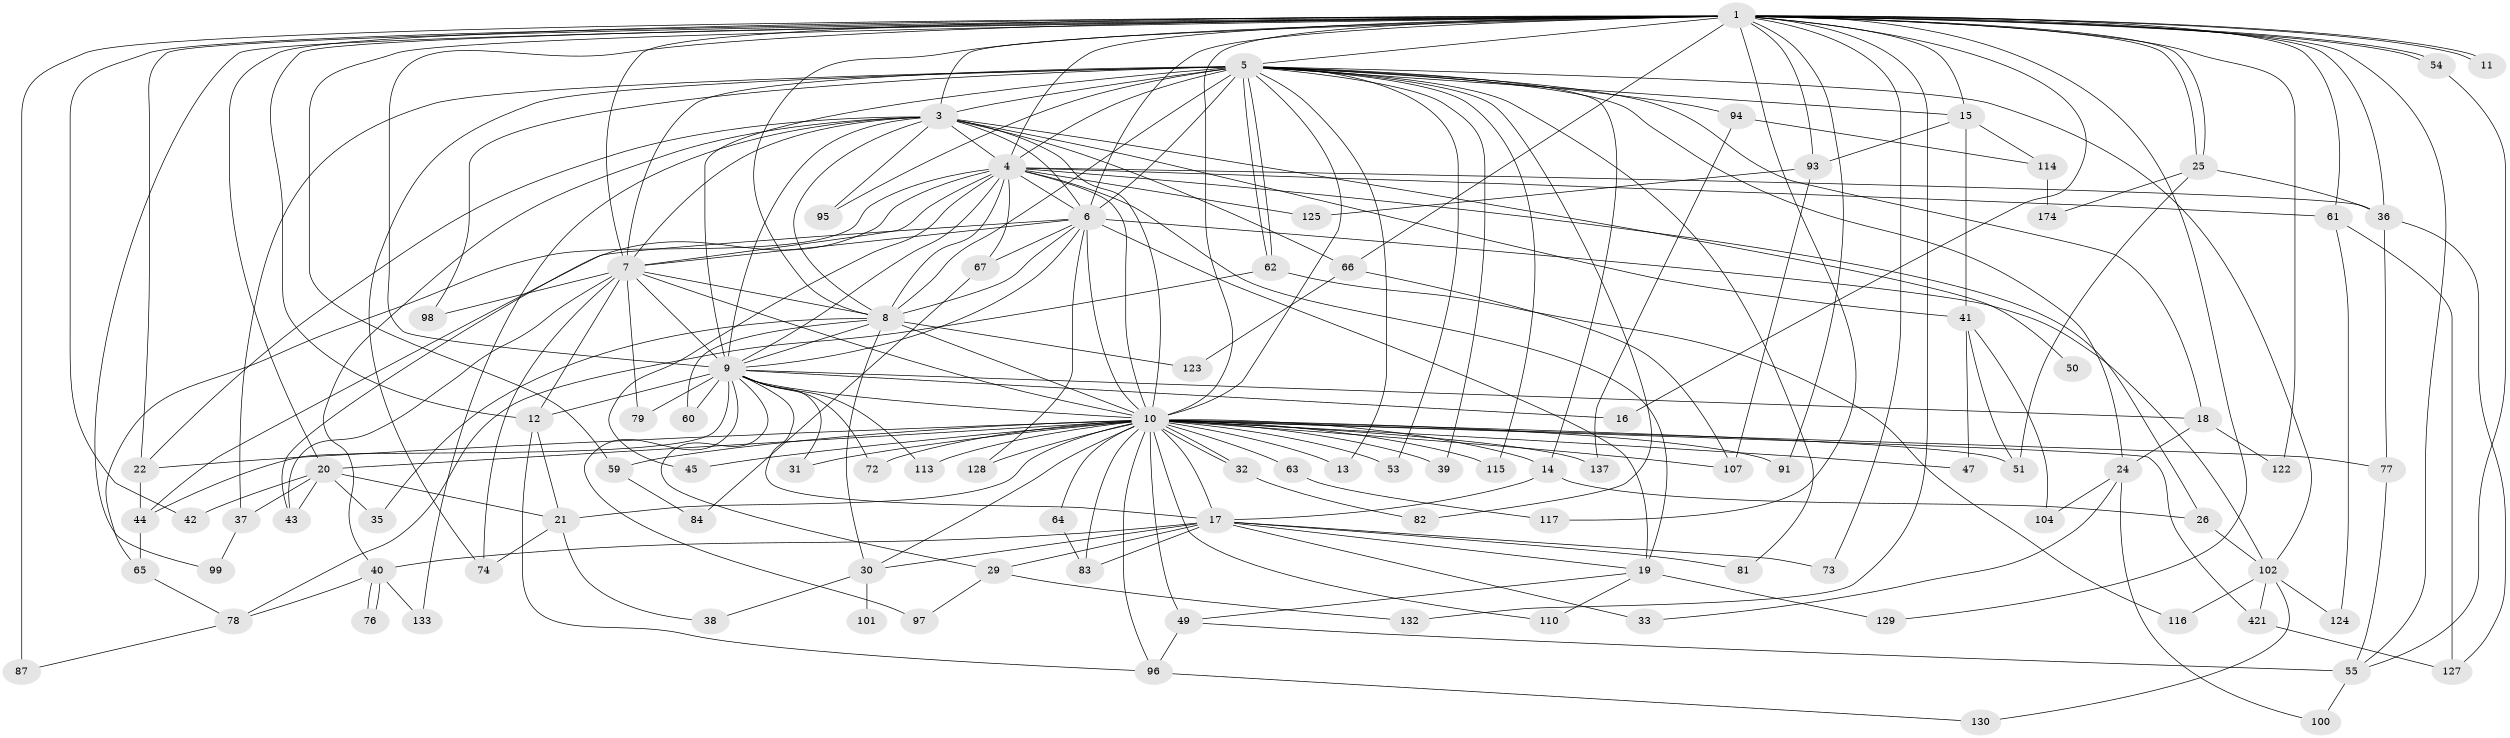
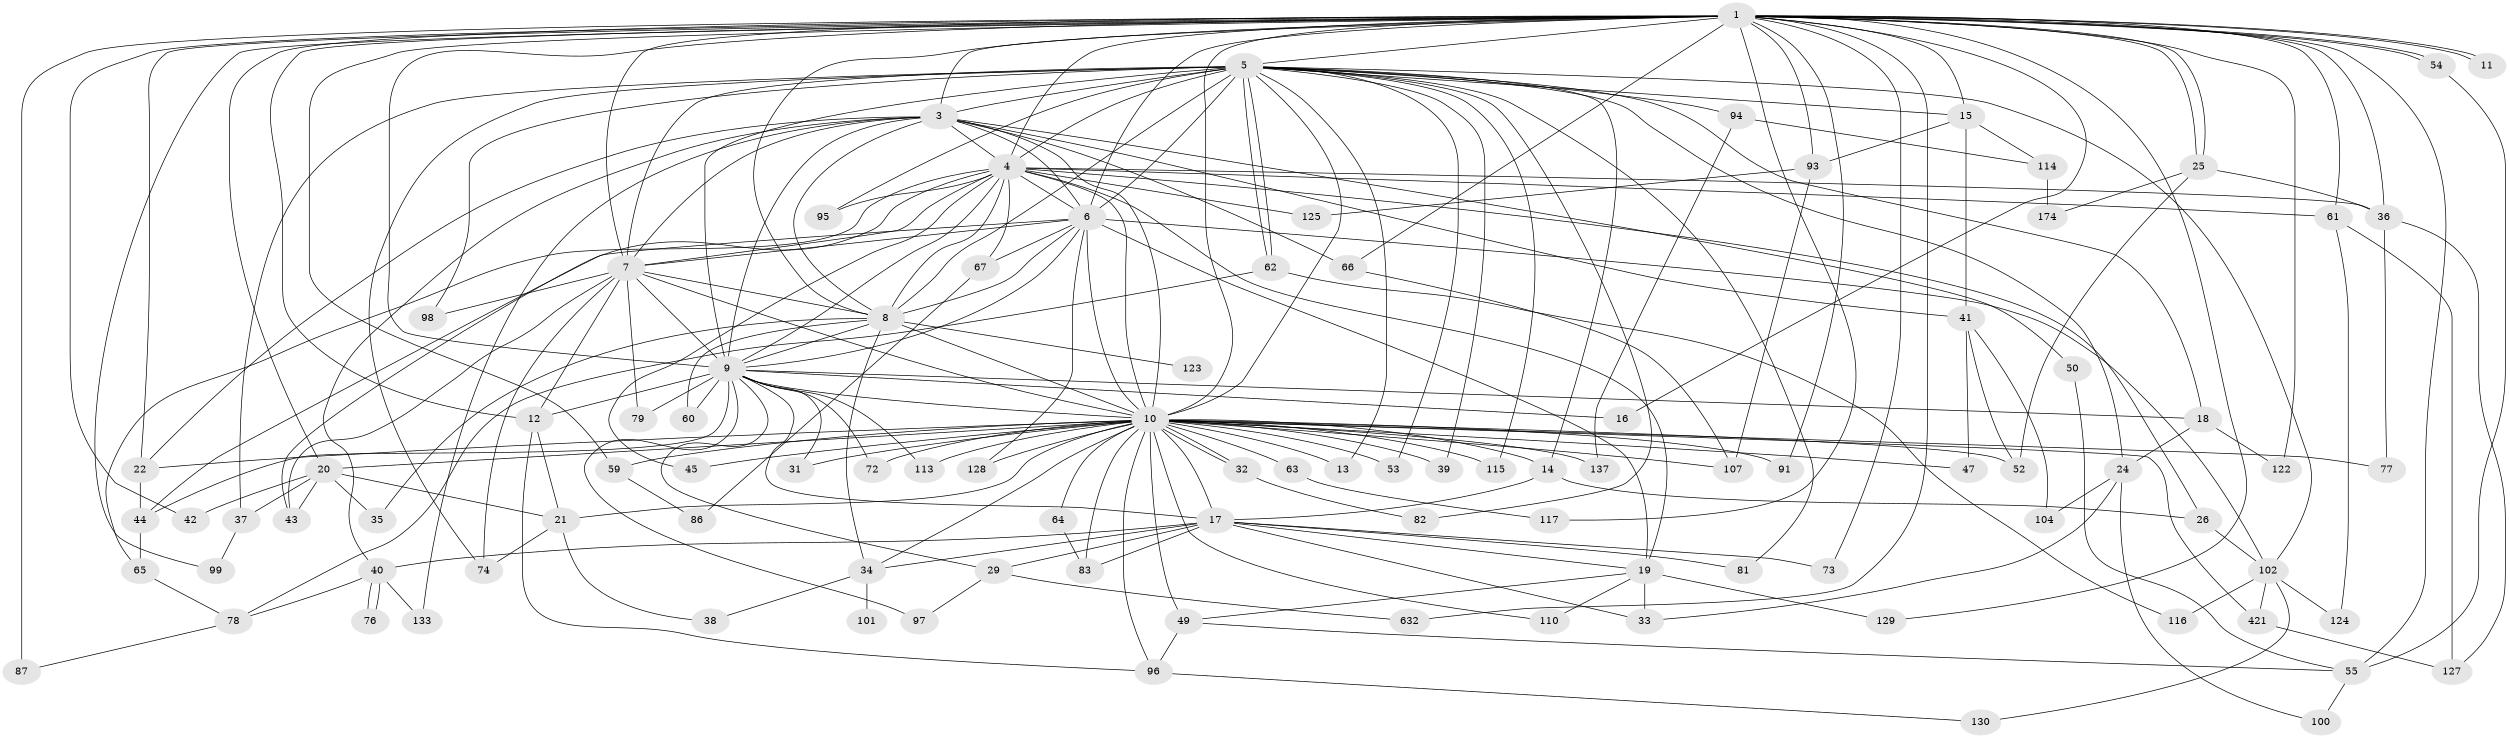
edge "3" -- "95": now "4" -- "95"
edge "66" -- "123": removed
node "51": label "51" -> "52"
node "84": label "84" -> "86"
node "30": label "30" -> "34"
edge "77" -- "55": now "50" -- "55"
edge "19" -- "33": added
node "132": label "132" -> "632"
